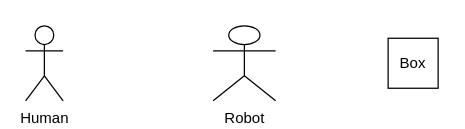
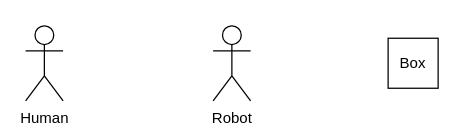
node "Robot": size 63x75 -> 38x75
